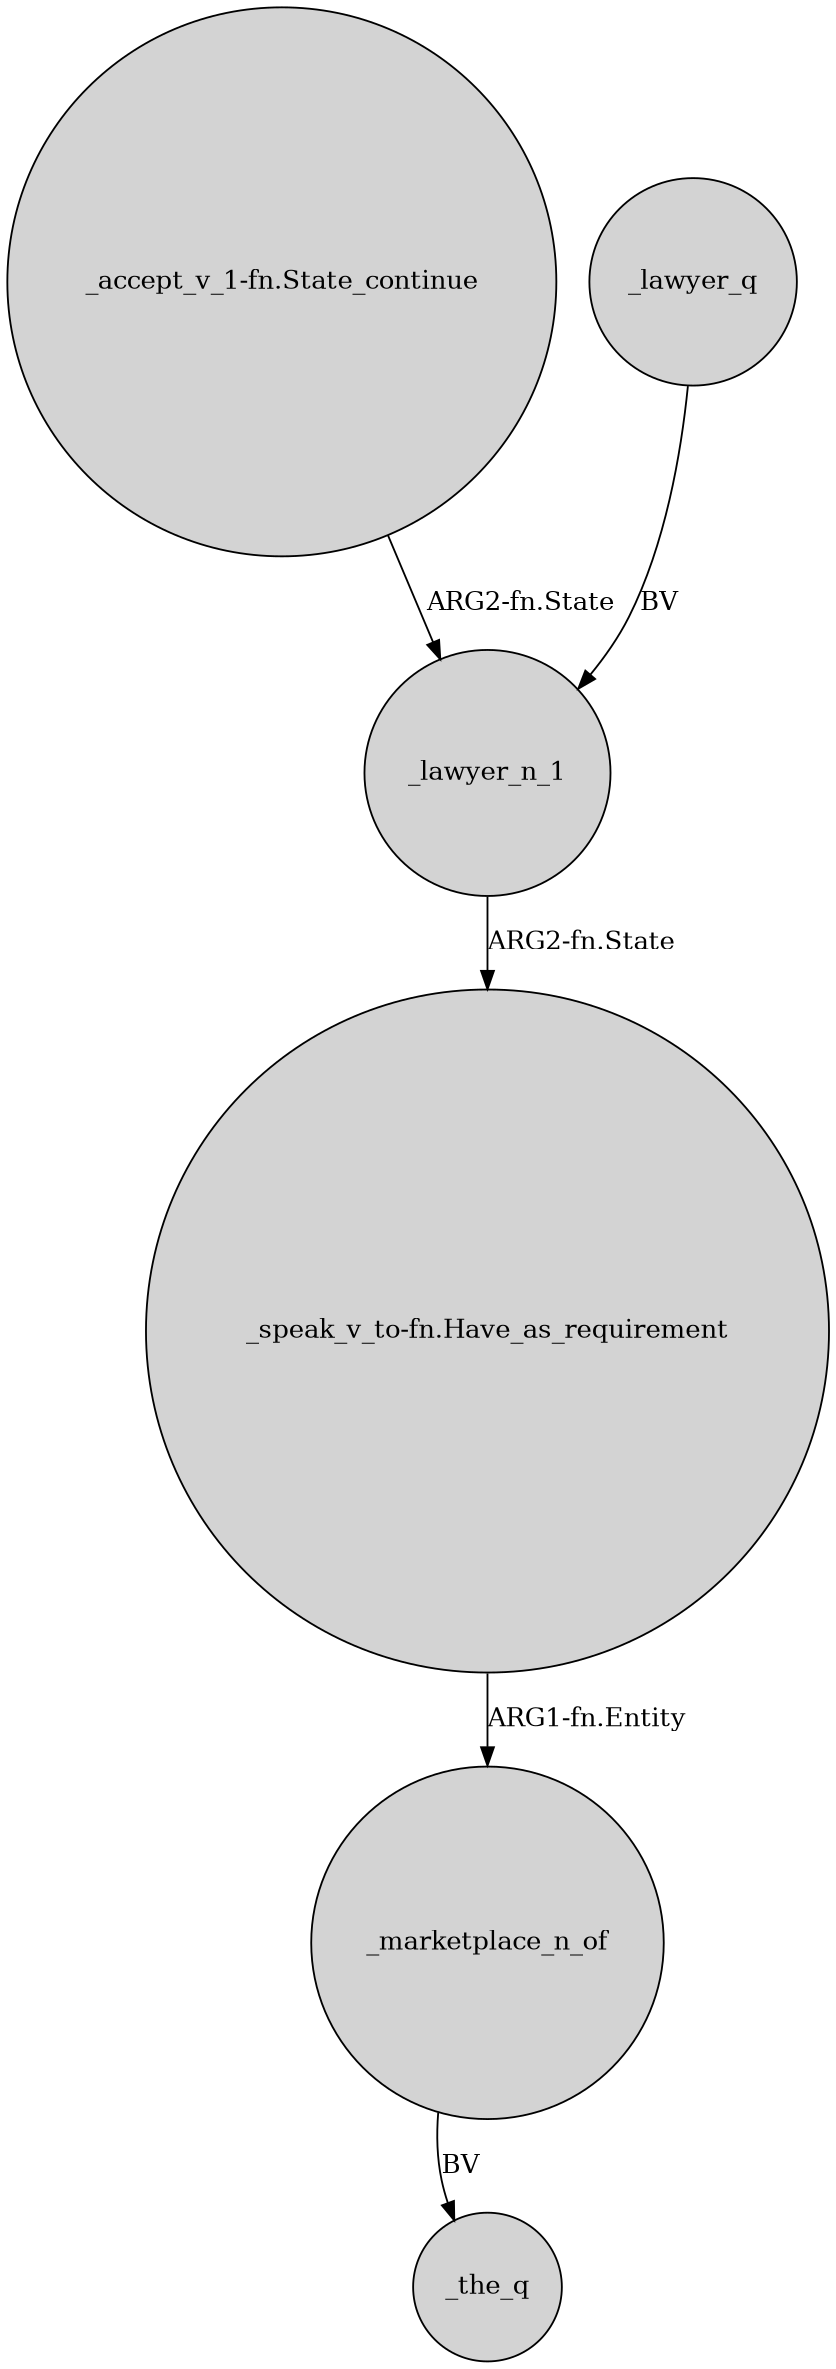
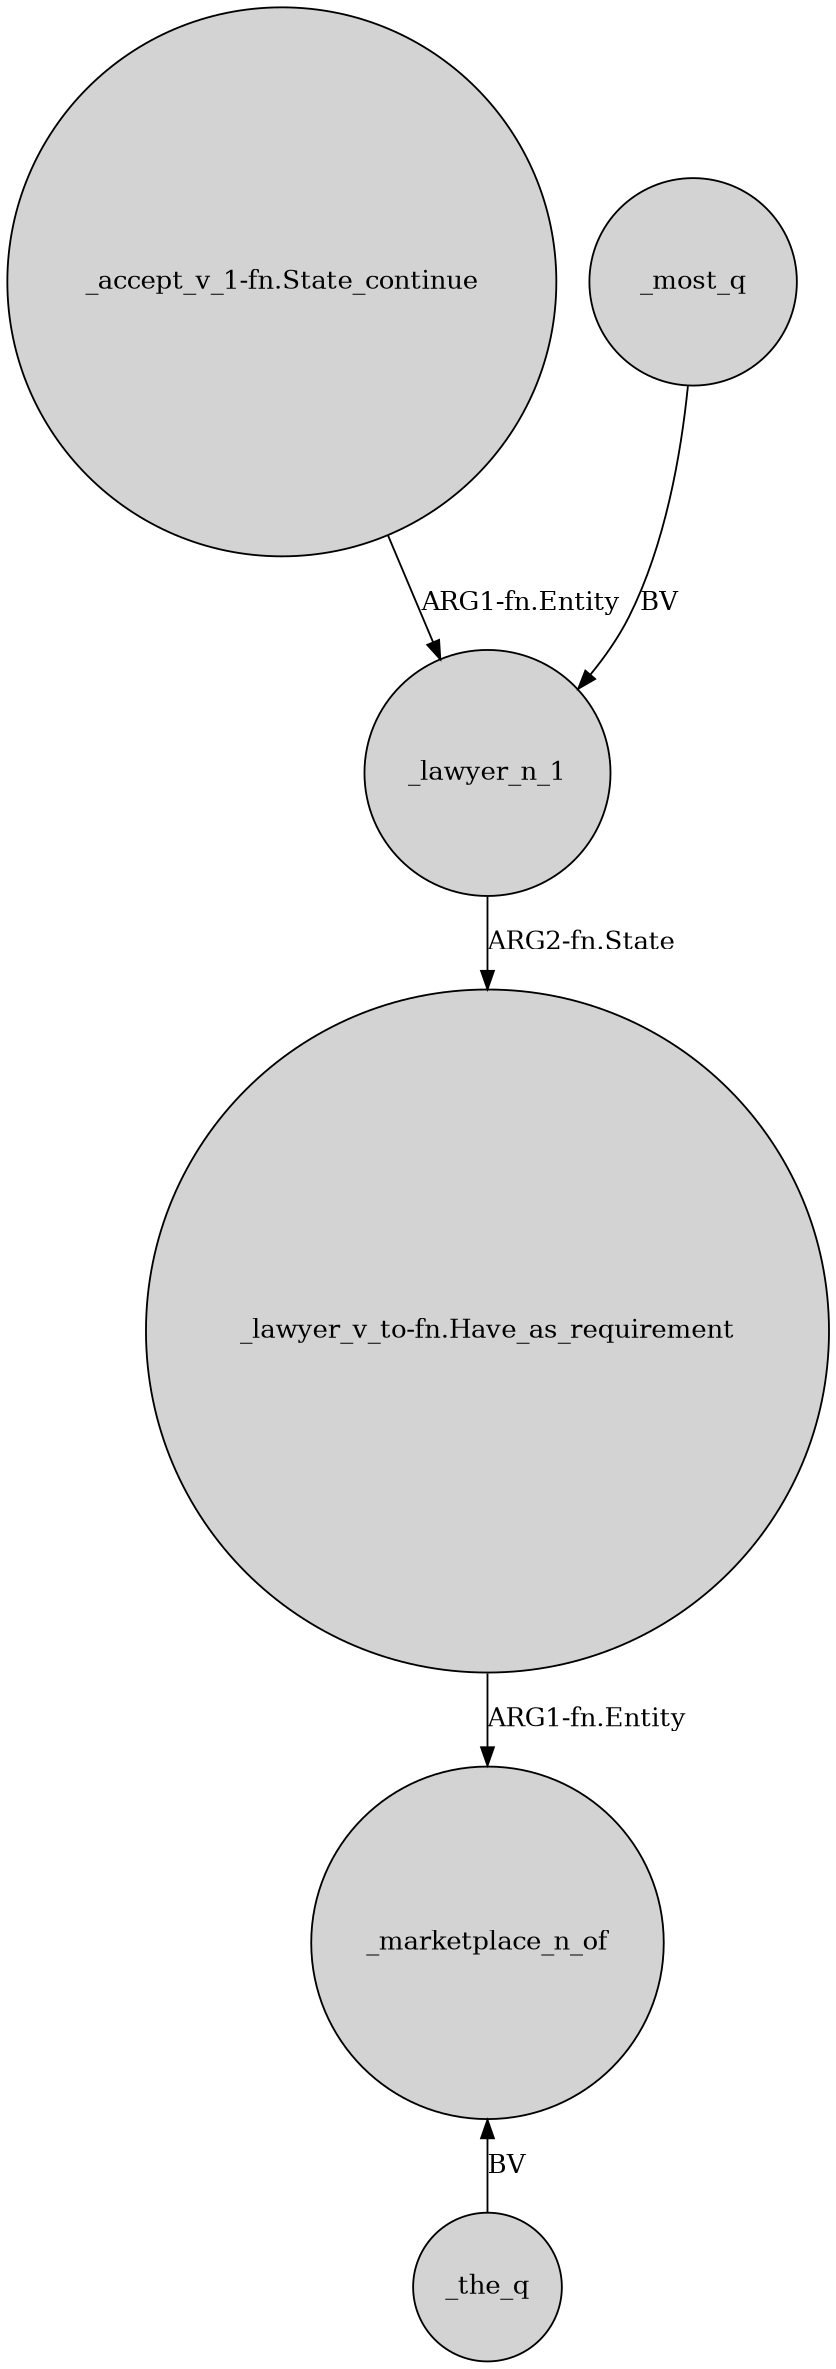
node "_lawyer_q": label "_lawyer_q" -> "_most_q"
edge "_accept_v_1-fn.State_continue" -> "_lawyer_n_1": label "ARG2-fn.State" -> "ARG1-fn.Entity"
node "_speak_v_to-fn.Have_as_requirement": label "_speak_v_to-fn.Have_as_requirement" -> "_lawyer_v_to-fn.Have_as_requirement"
edge "_marketplace_n_of" -> "_the_q": reversed
